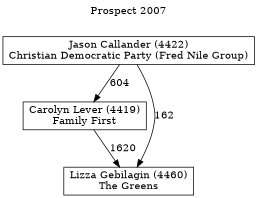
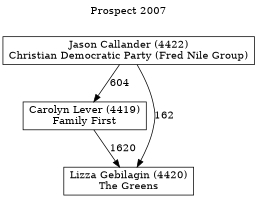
node "Lizza Gebilagin (4460) The Greens": label "Lizza Gebilagin (4460) The Greens" -> "Lizza Gebilagin (4420) The Greens"
